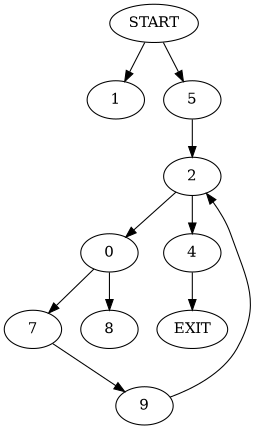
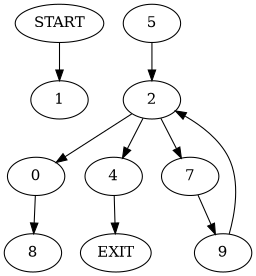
edge "START" -> "5": removed
edge "0" -> "7": now "2" -> "7"
